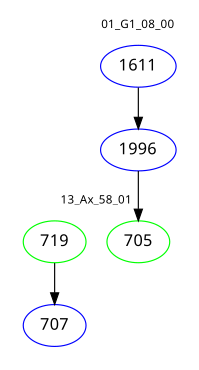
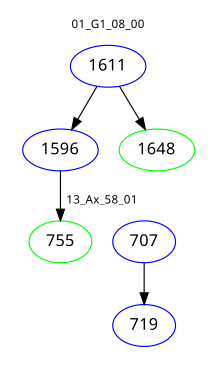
node "1996": label "1996" -> "1596"
node "1648": added
node "719": color green -> blue
node "705": label "705" -> "755"
edge "719" -> "707": reversed
